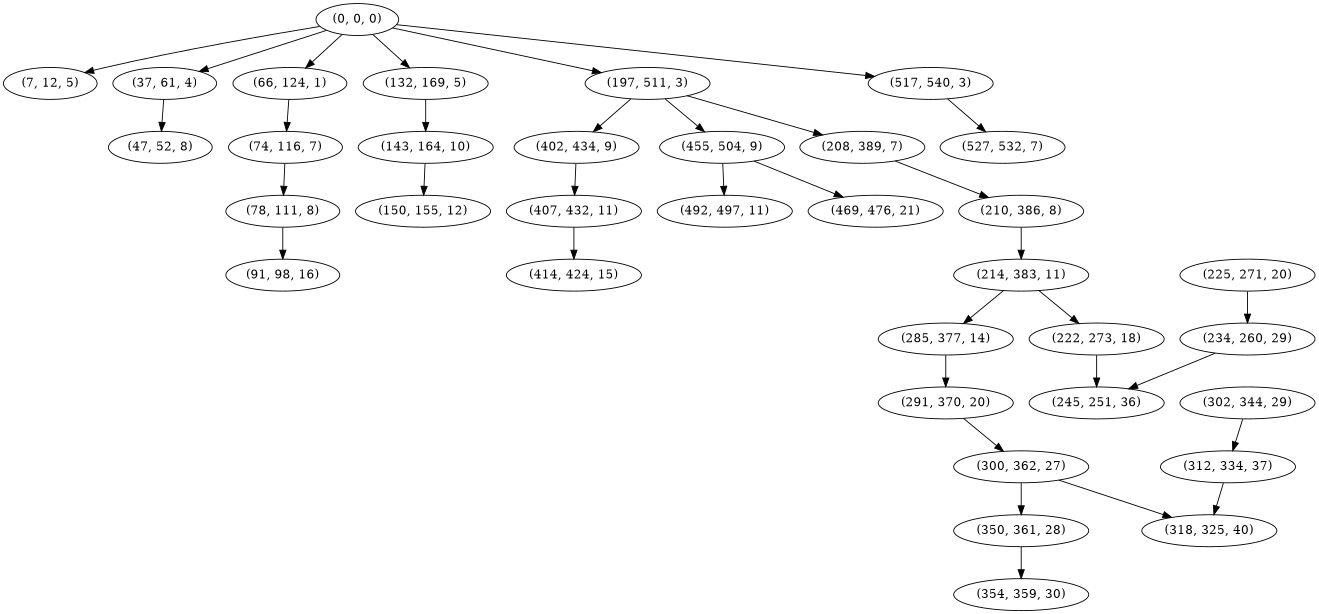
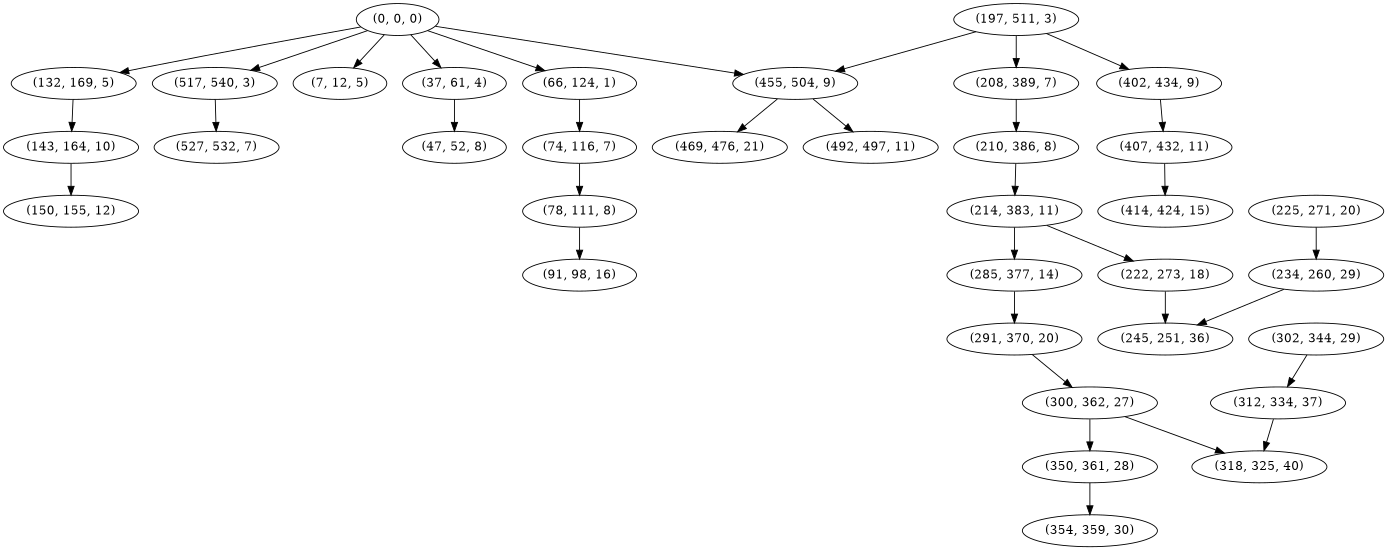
edge "(0, 0, 0)" -> "(197, 511, 3)": now "(0, 0, 0)" -> "(455, 504, 9)"
